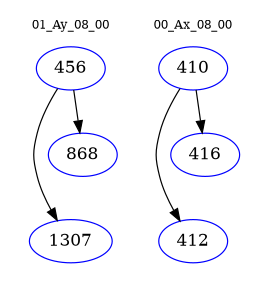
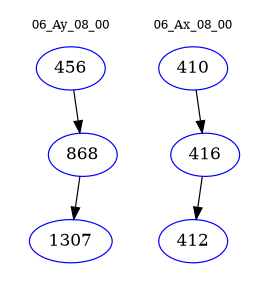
cluster "01_Ay_08_00": label "01_Ay_08_00" -> "06_Ay_08_00"
cluster "00_Ax_08_00": label "00_Ax_08_00" -> "06_Ax_08_00"
edge "456" -> "1307": now "868" -> "1307"
edge "410" -> "412": now "416" -> "412"
